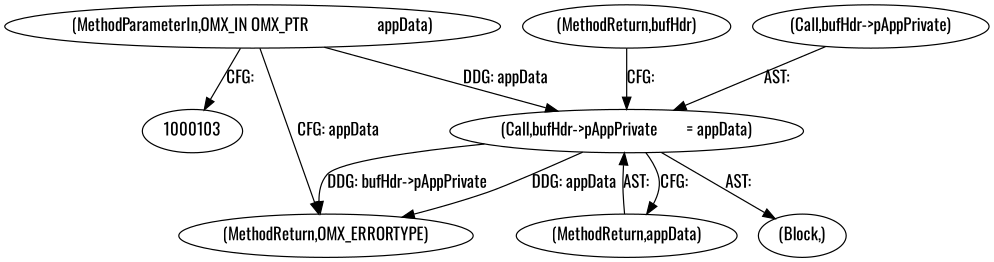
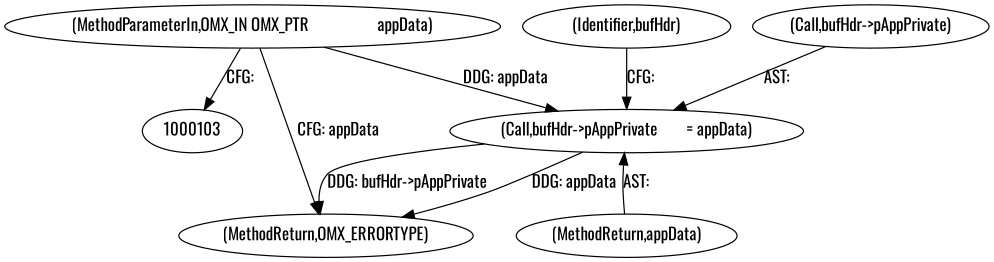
node "(MethodReturn,bufHdr)": label "(MethodReturn,bufHdr)" -> "(Identifier,bufHdr)"
edge "(Call,bufHdr->pAppPrivate        = appData)" -> "(MethodReturn,appData)": removed, label "CFG:"
node "(Block,)": removed
